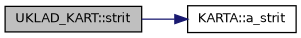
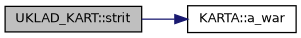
node "KARTA::a_strit": label "KARTA::a_strit" -> "KARTA::a_war"
